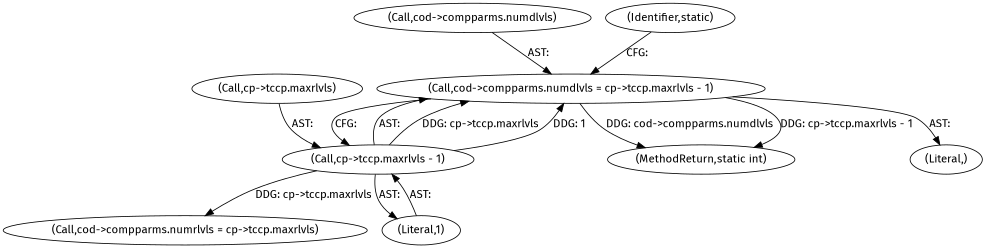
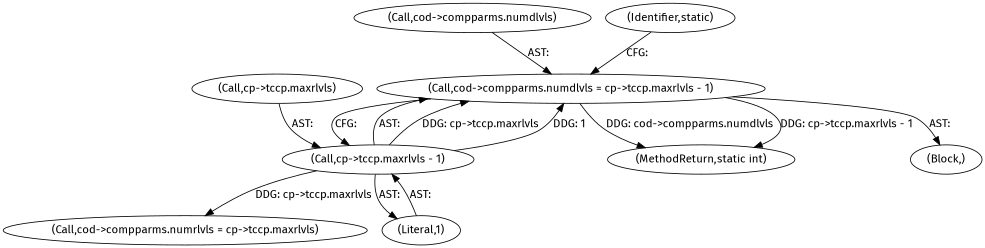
node "(Literal,)": label "(Literal,)" -> "(Block,)"
